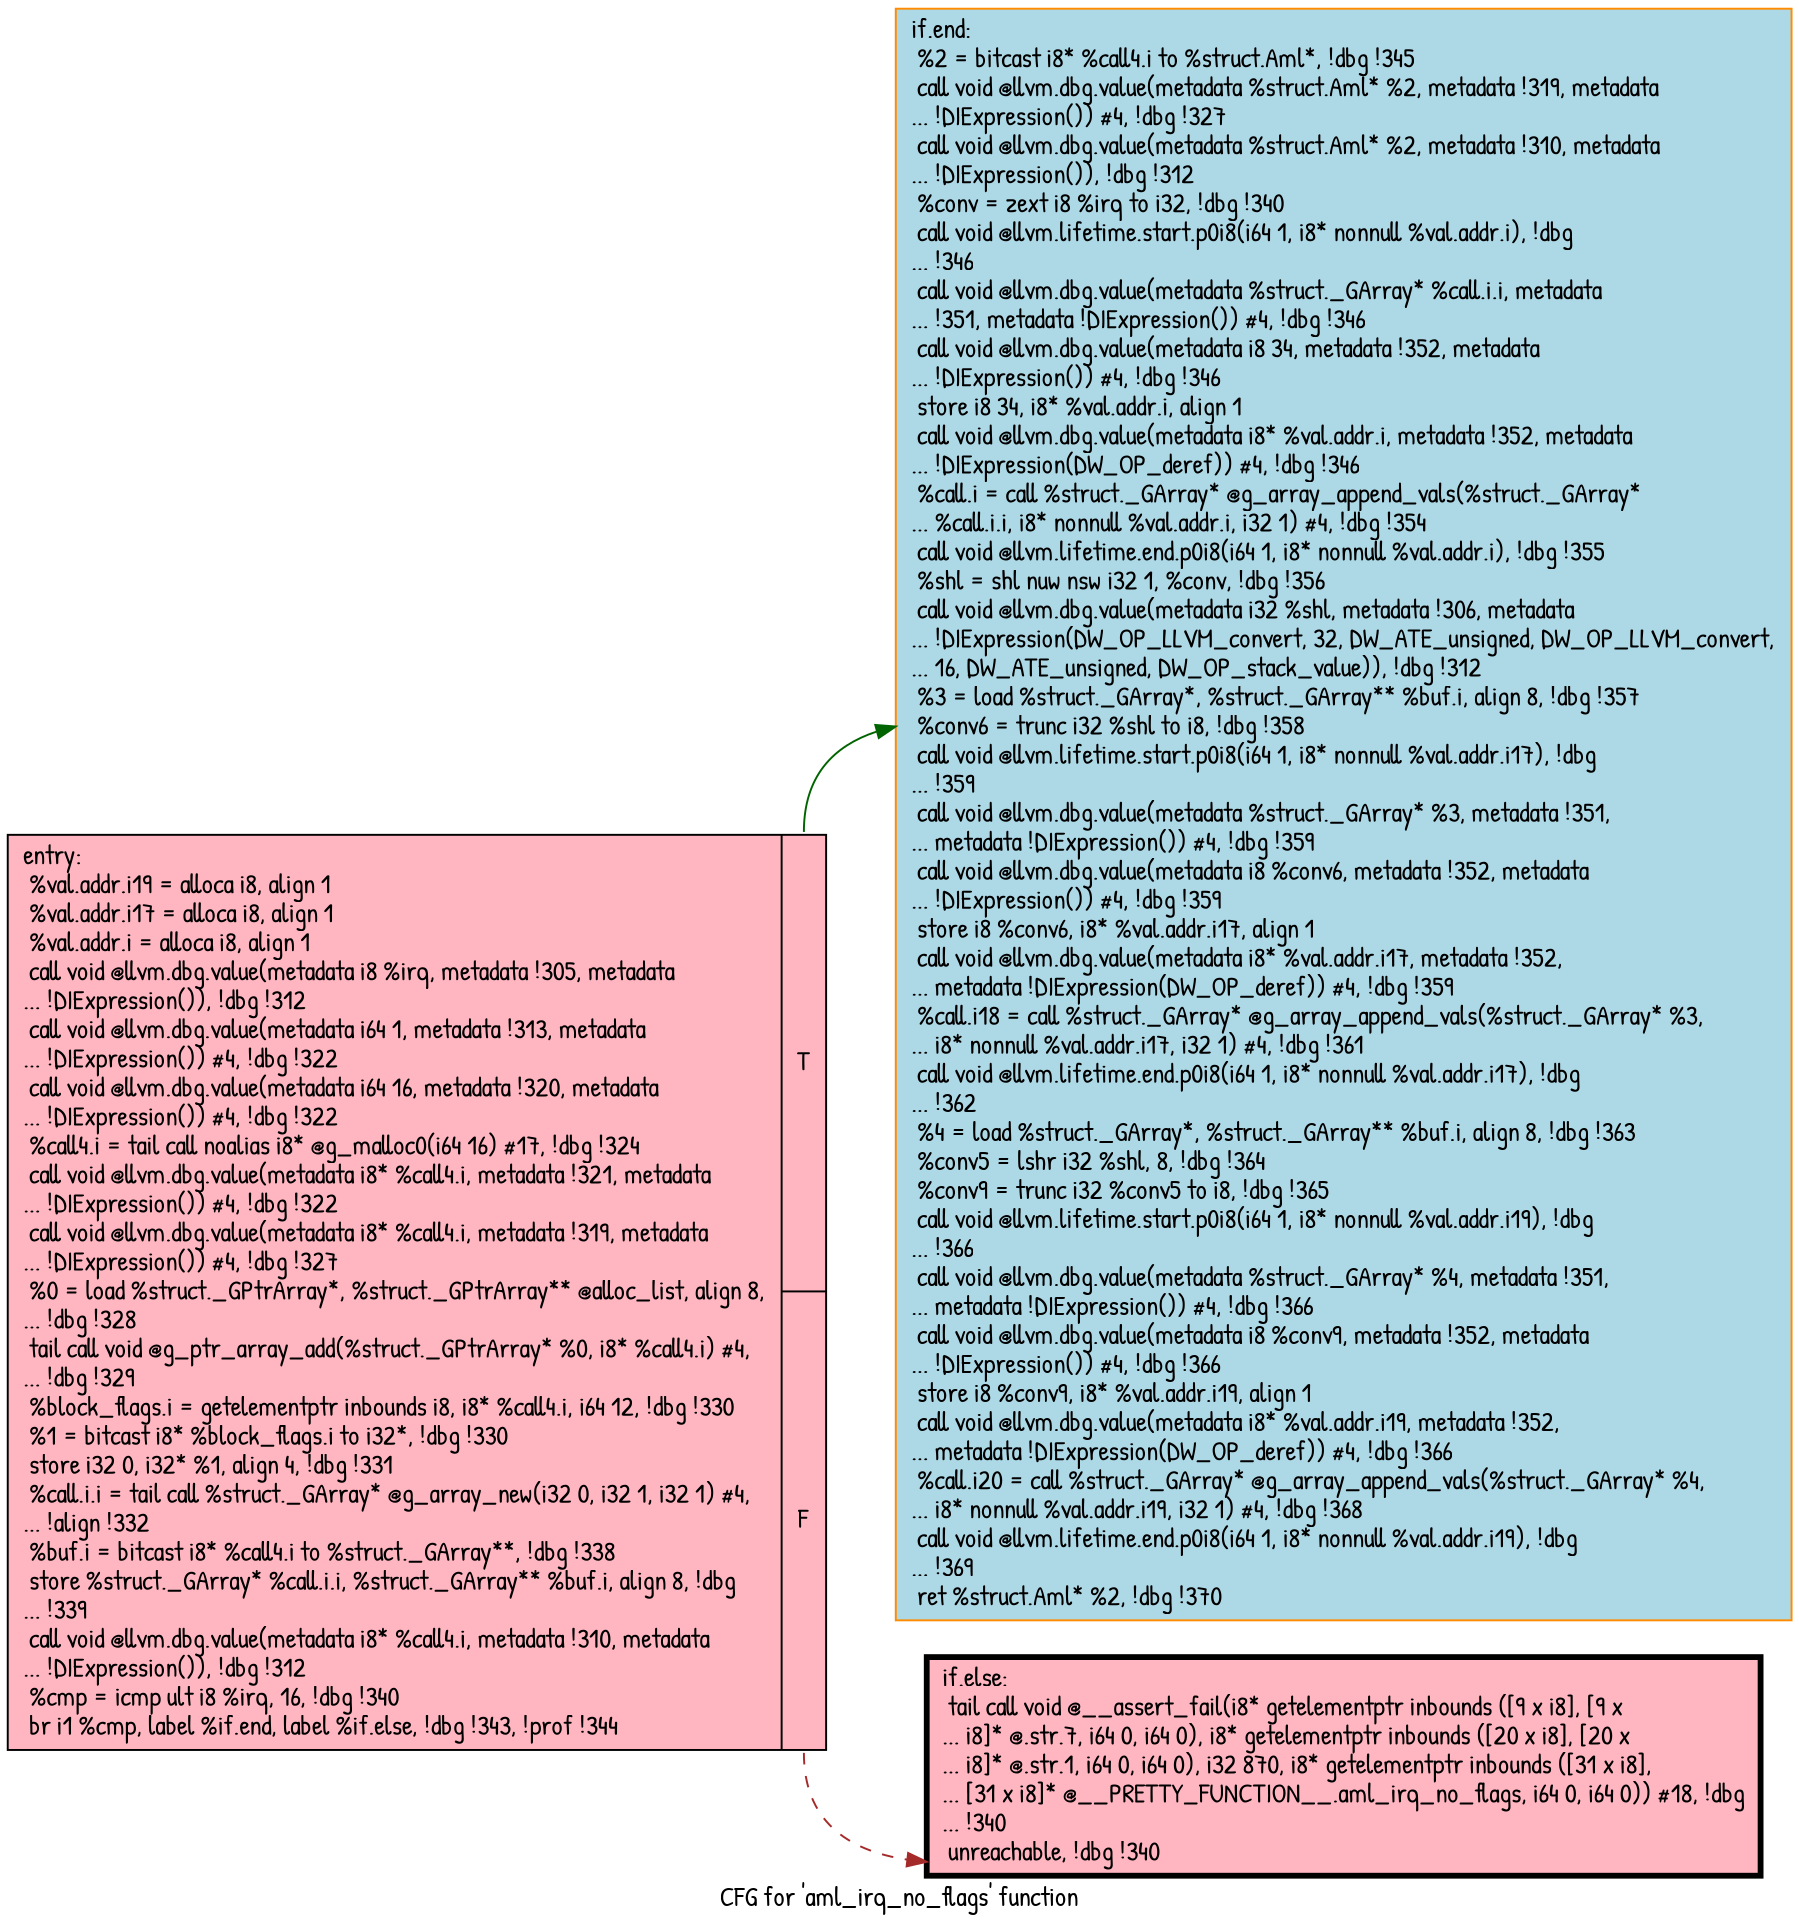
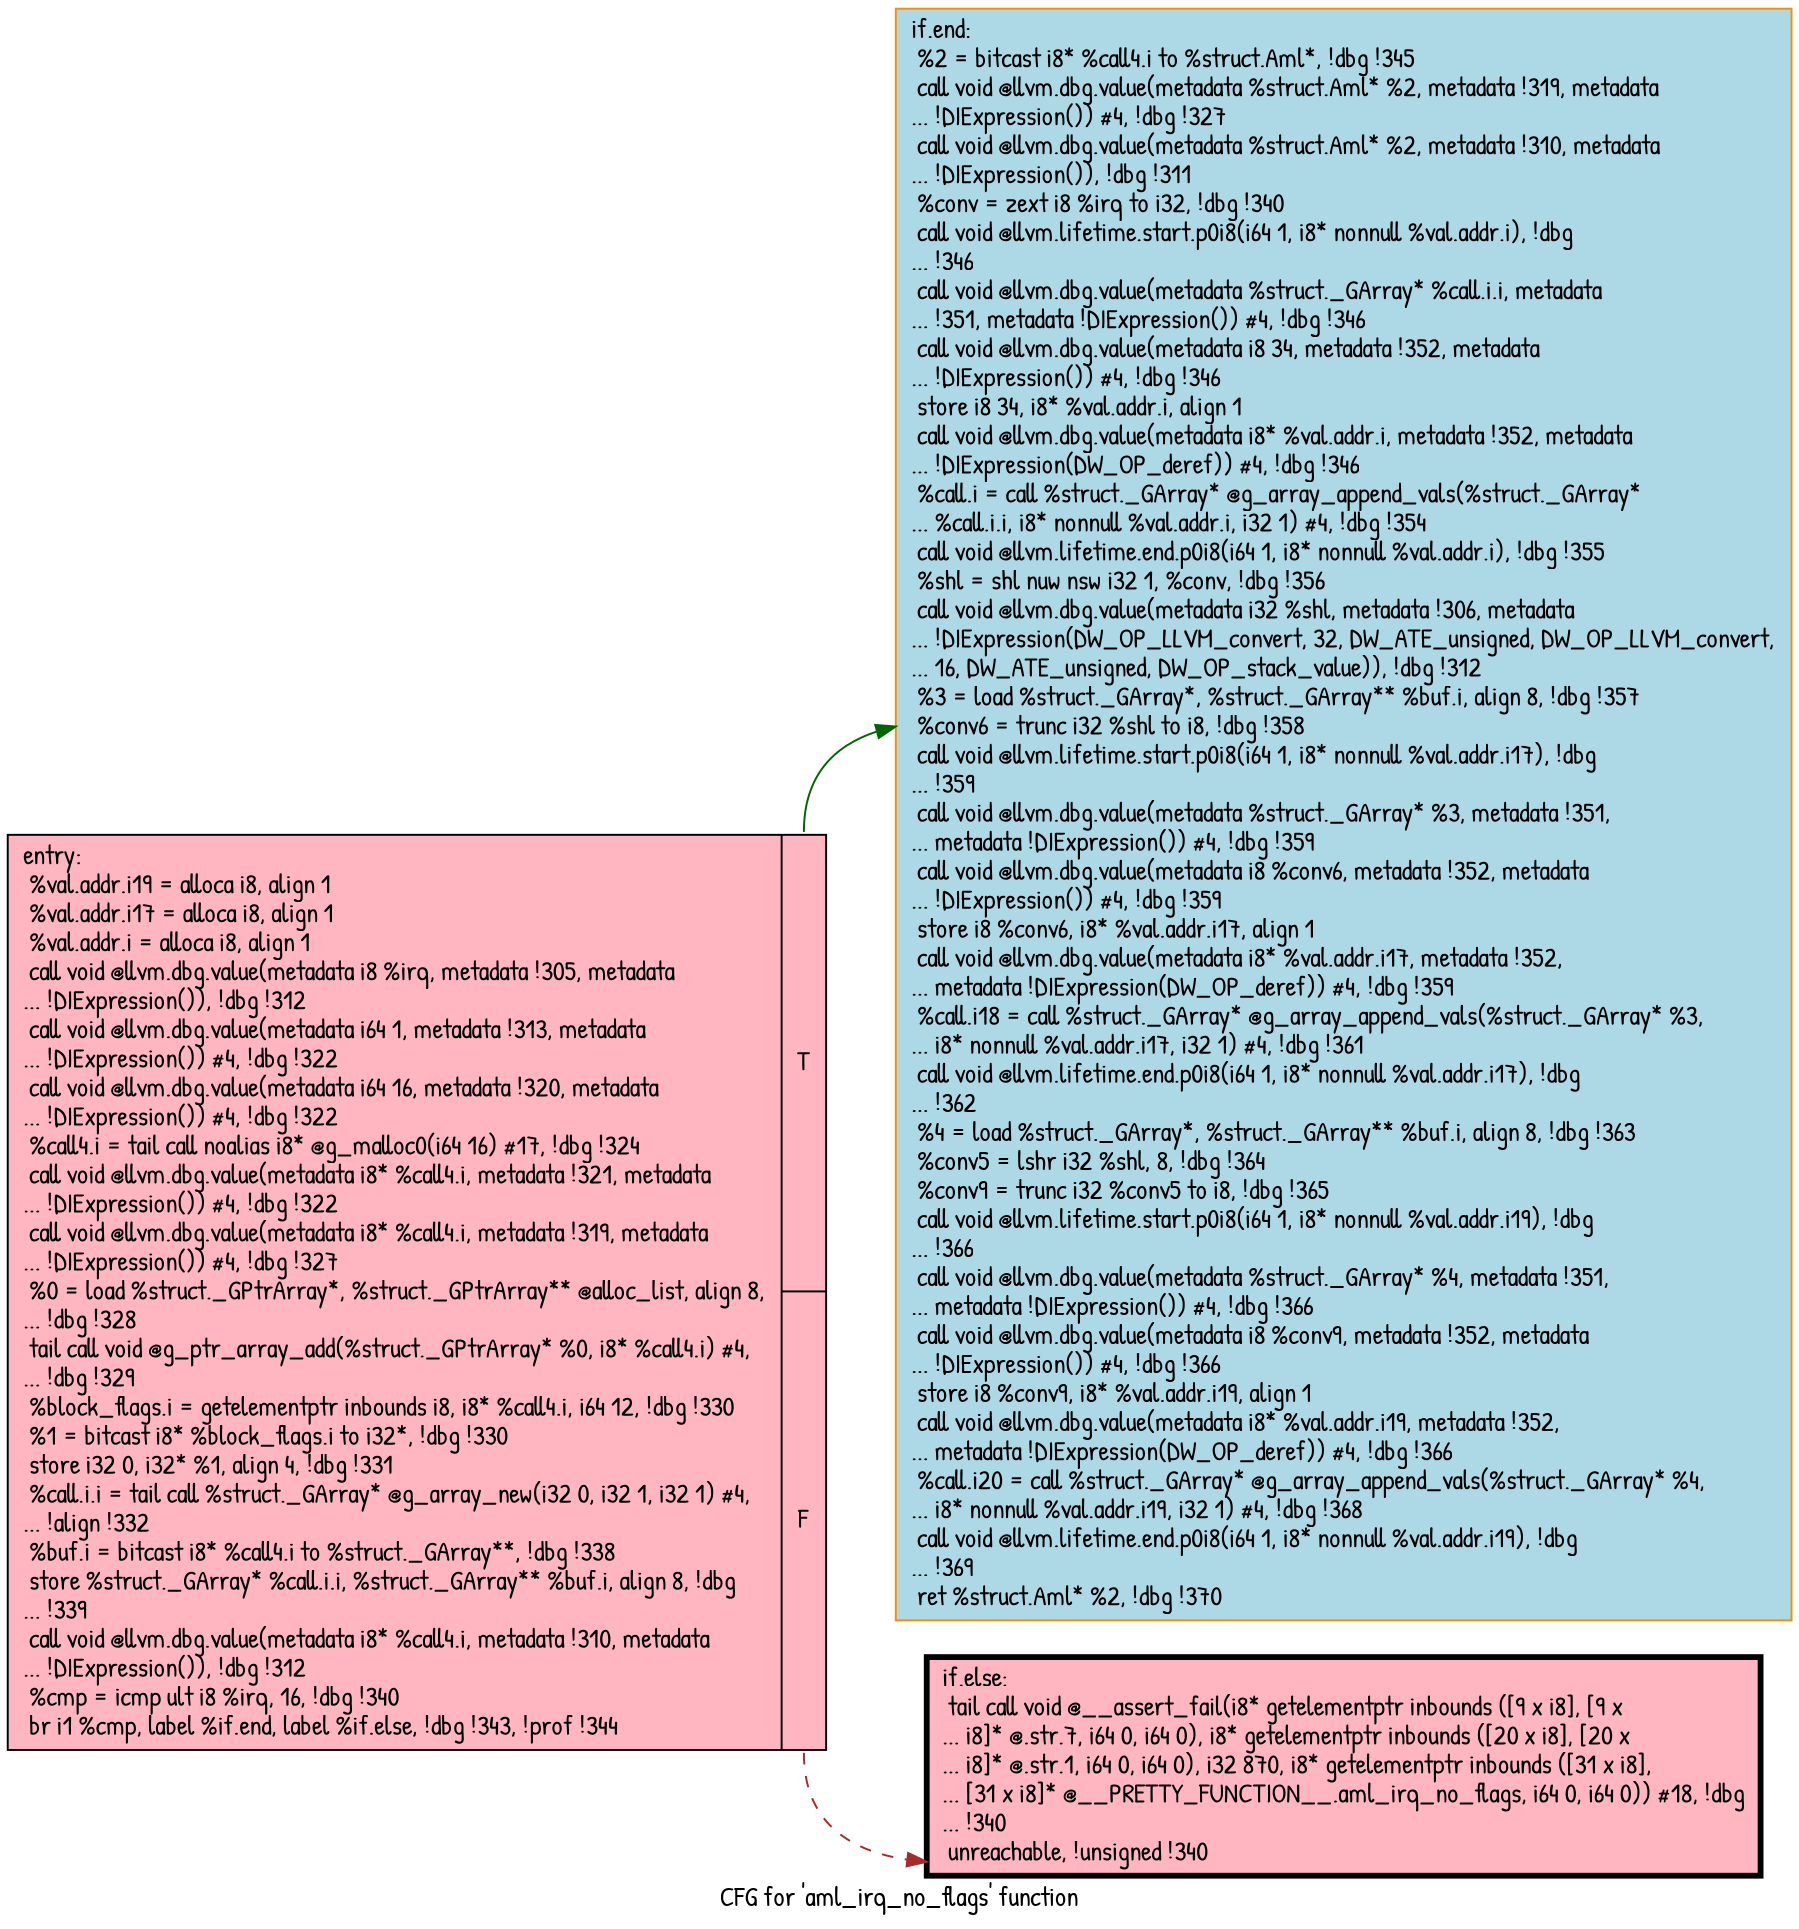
node "if.end:": text "... !DIExpression()), !dbg !312" -> "... !DIExpression()), !dbg !311"
node "if.else:": text "unreachable, !dbg !340" -> "unreachable, !unsigned !340"
